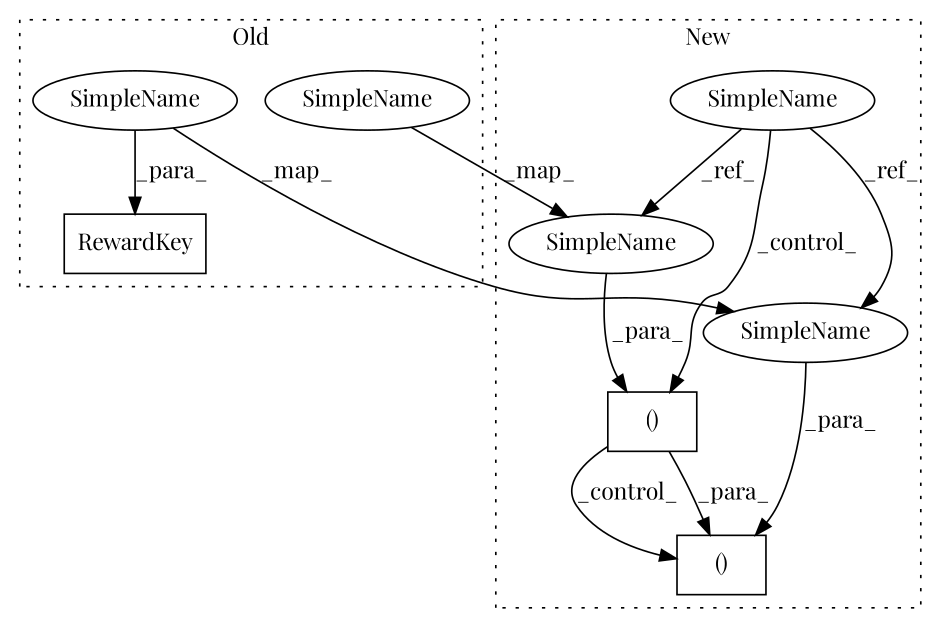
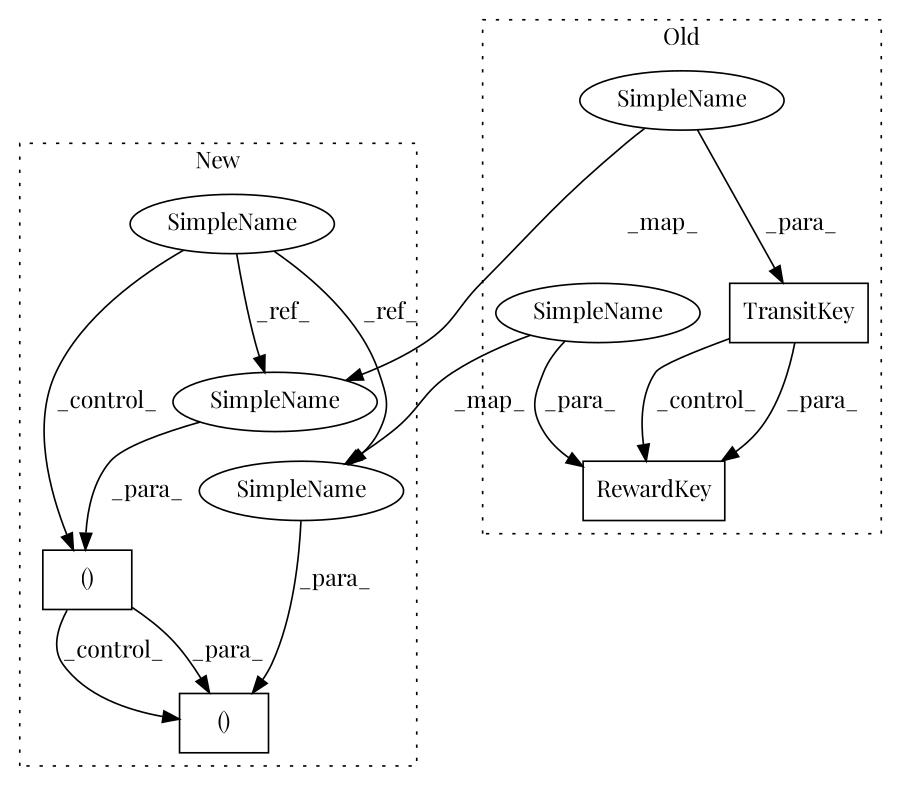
node "TransitKey": added
